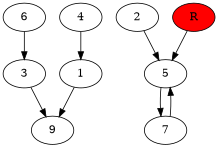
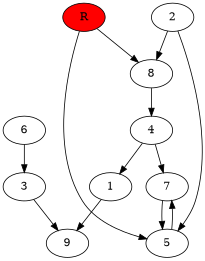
node "8": added
edge "4" -> "7": added
